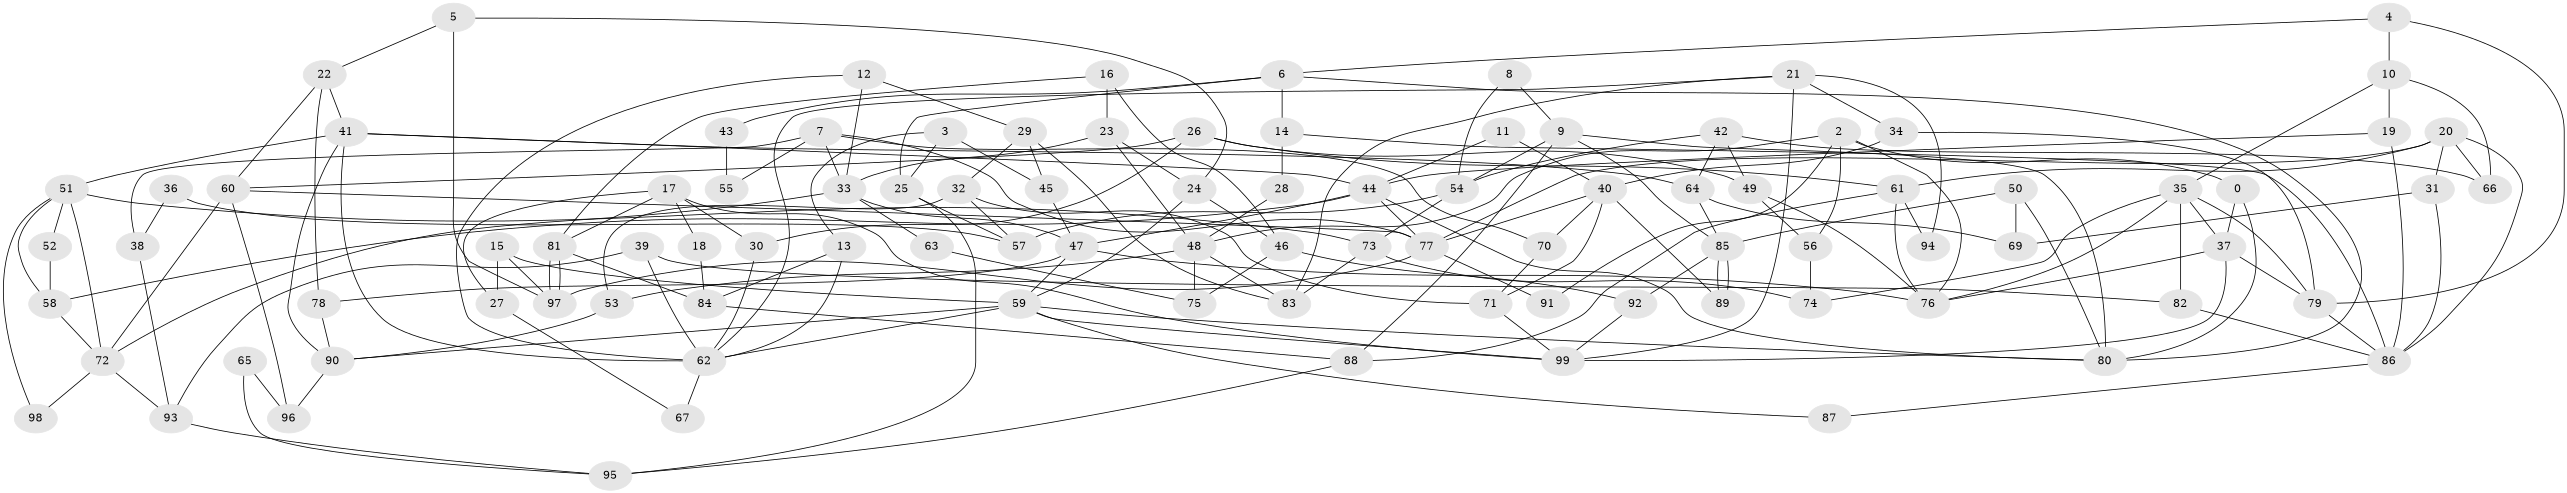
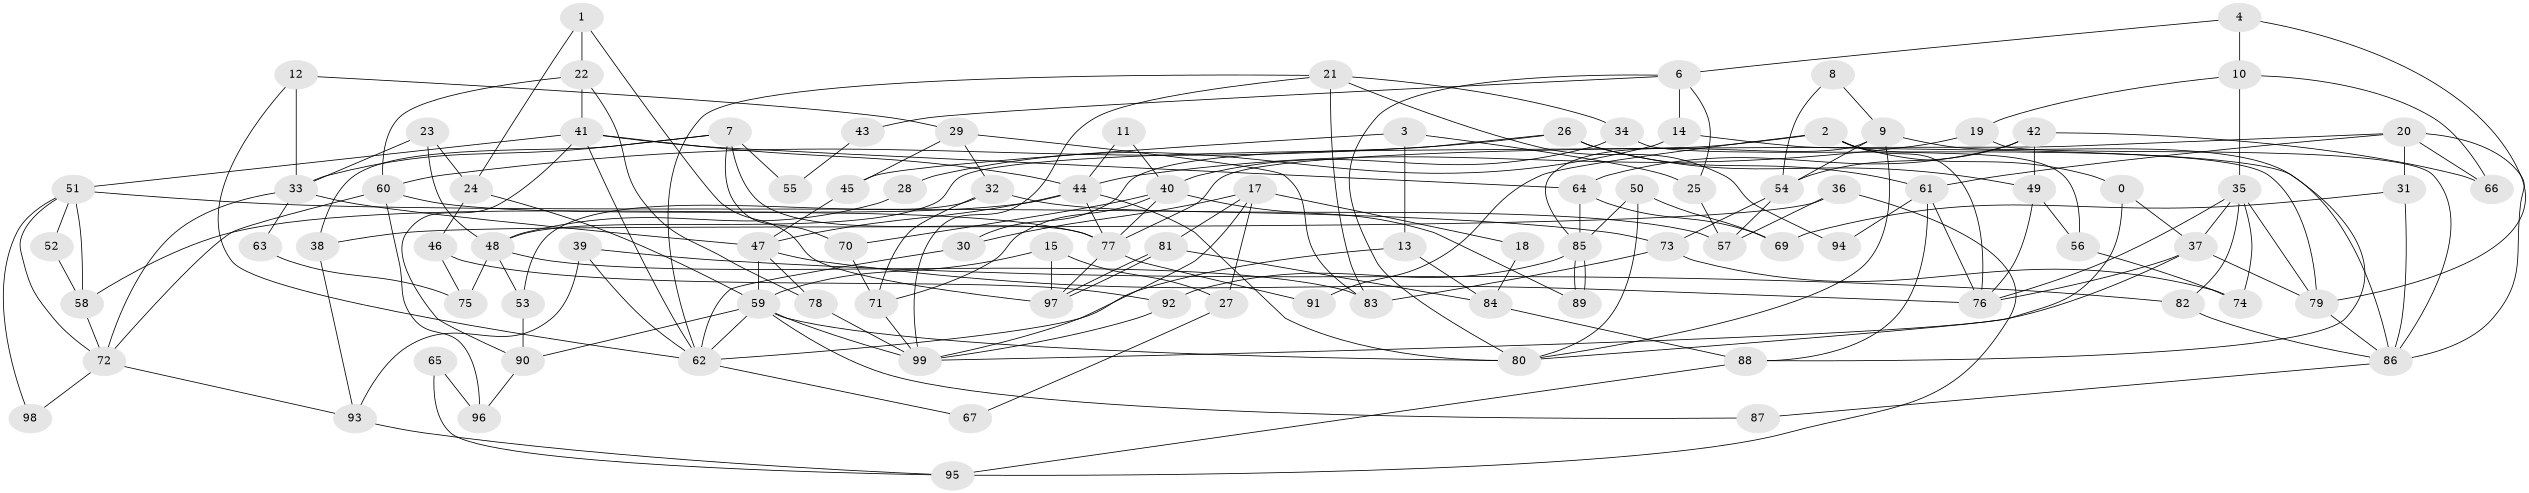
node "5": label "5" -> "1"
node "16": removed
edge "78" -- "90": now "78" -- "99"
edge "25" -- "95": now "36" -- "95"
